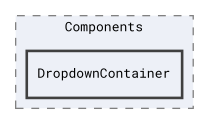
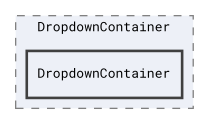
cluster "Components": label "Components" -> "DropdownContainer"
